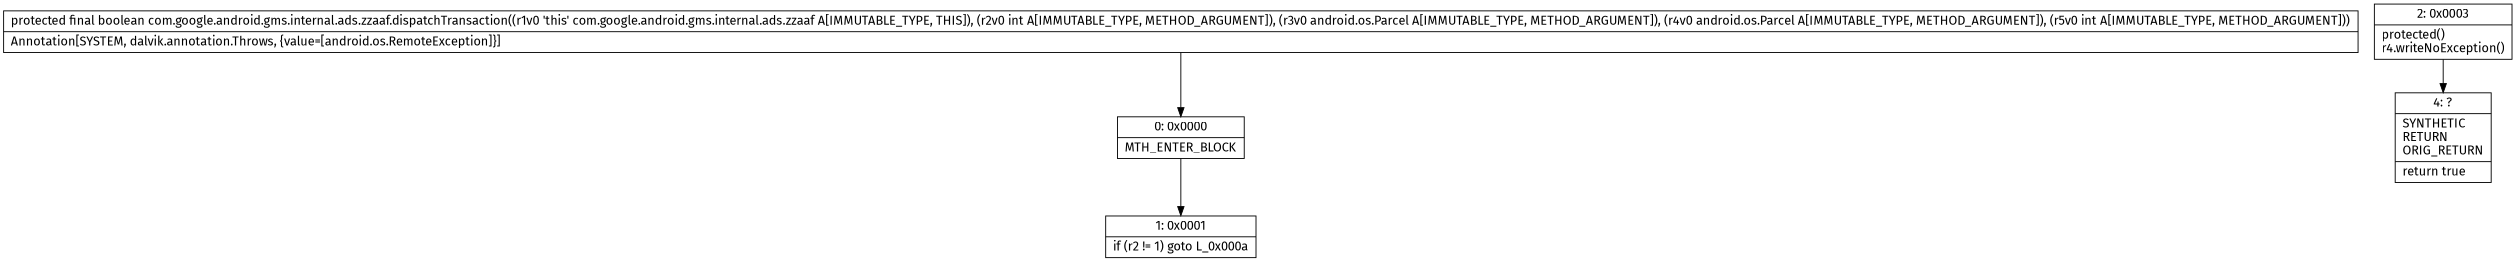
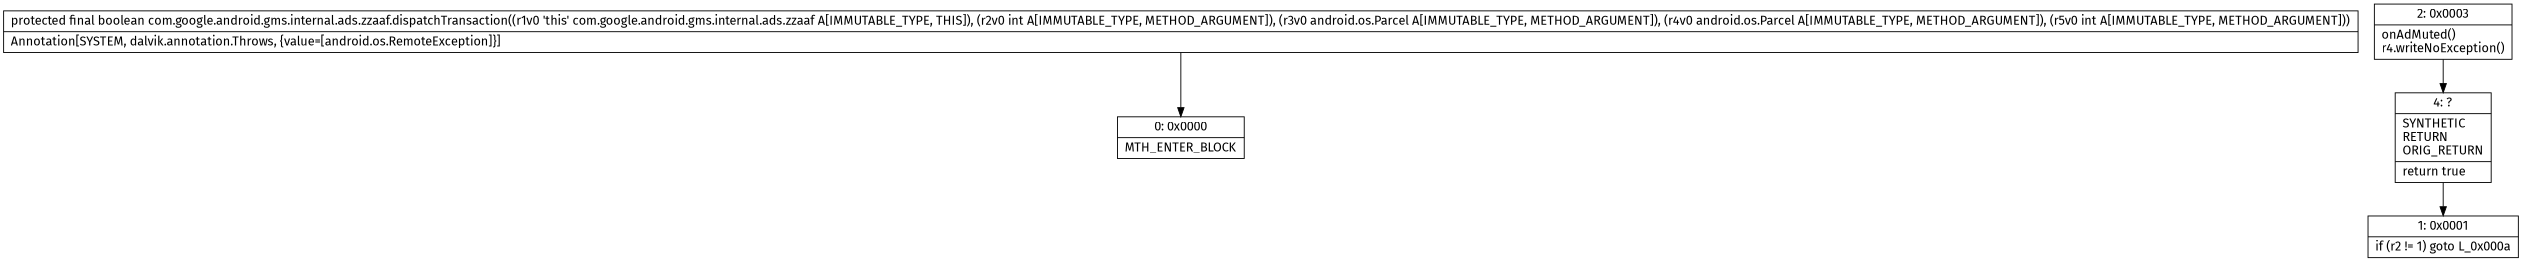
node "2: 0x0003": text "protected()" -> "onAdMuted()"
edge "0: 0x0000" -> "1: 0x0001": now "4: ?" -> "1: 0x0001"
